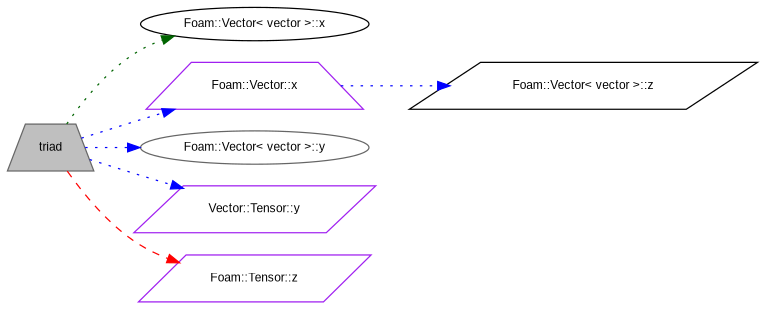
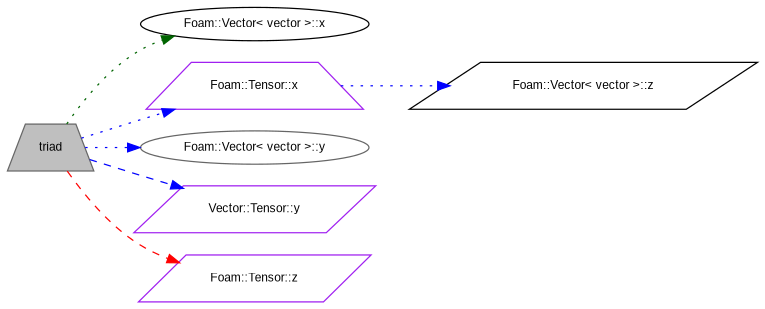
node "Foam::Vector::x": label "Foam::Vector::x" -> "Foam::Tensor::x"
edge "triad" -> "Vector::Tensor::y": style dotted -> dashed
